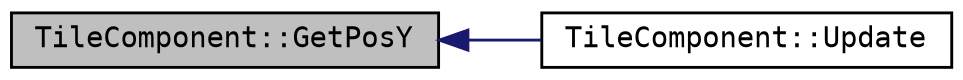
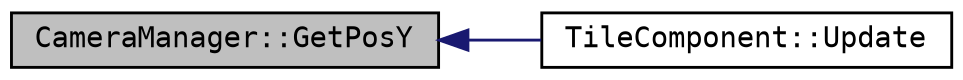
node "TileComponent::GetPosY": label "TileComponent::GetPosY" -> "CameraManager::GetPosY"
